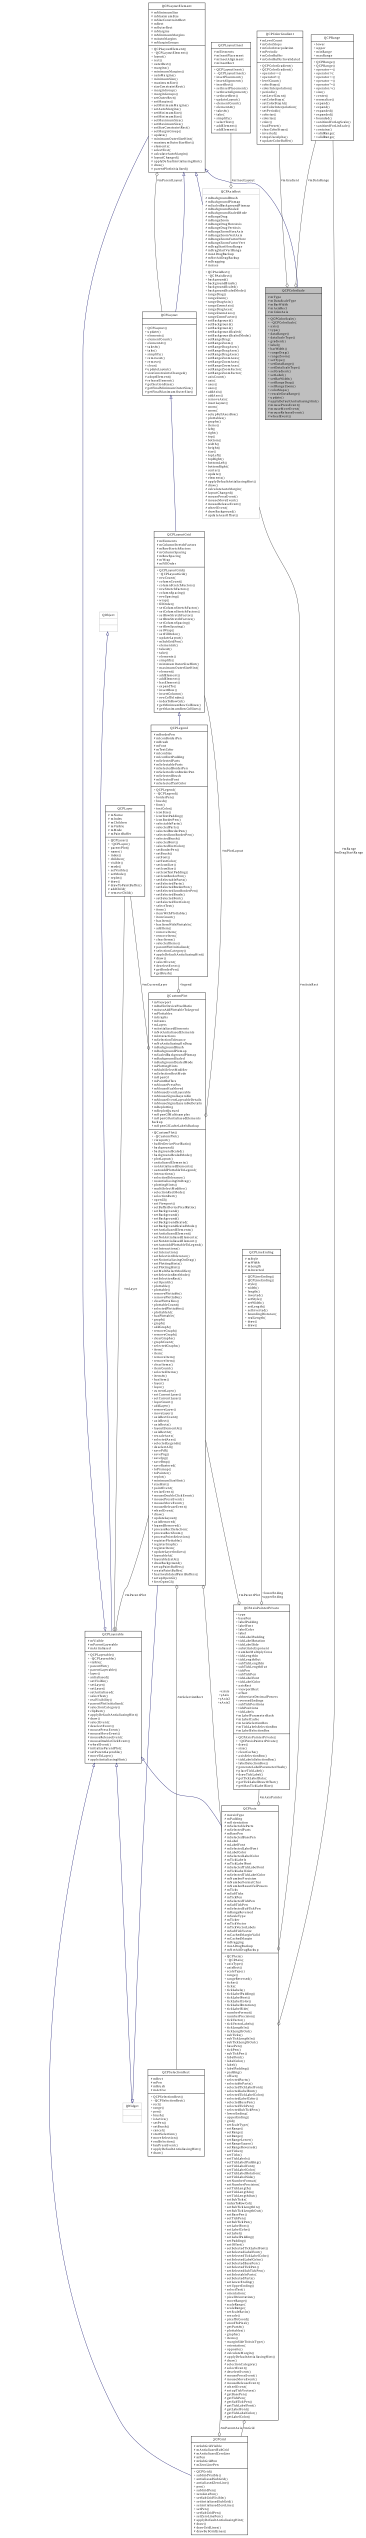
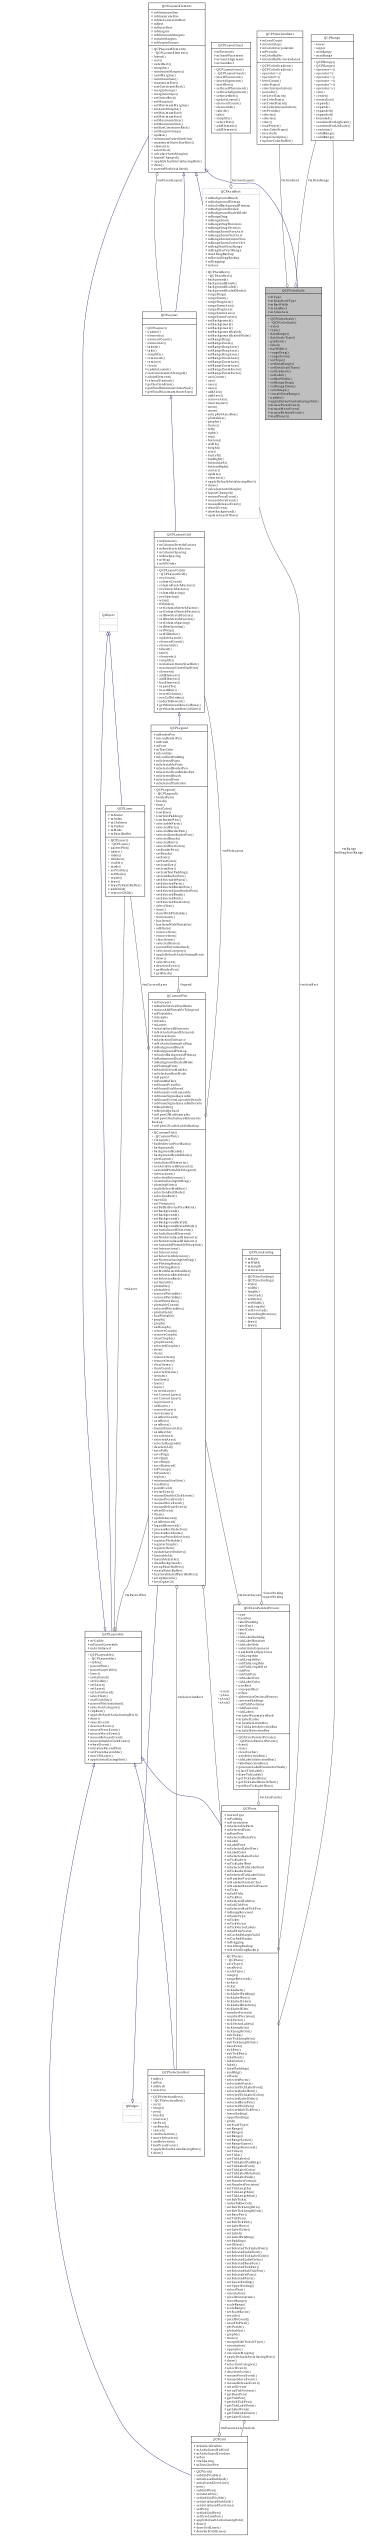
node "QCPColorScale": text "# wheelEvent()" -> "# loadPreset()"
node "QCPLayoutGrid": text "+ mSubGridPen()" -> "+ elementCount()"
edge "QCPLayer" -> "QObject": added
edge "QCustomPlot" -> "QCPAxisPainterPrivate": label " #mParentPlot" -> " #mInsetLayout"
edge "QWidget" -> "QCPLayerable": now "QCPSelectionRect" -> "QCPLayerable"
node "QCPGrid": text "# mSubGridPen" -> "# rowSpacing"
